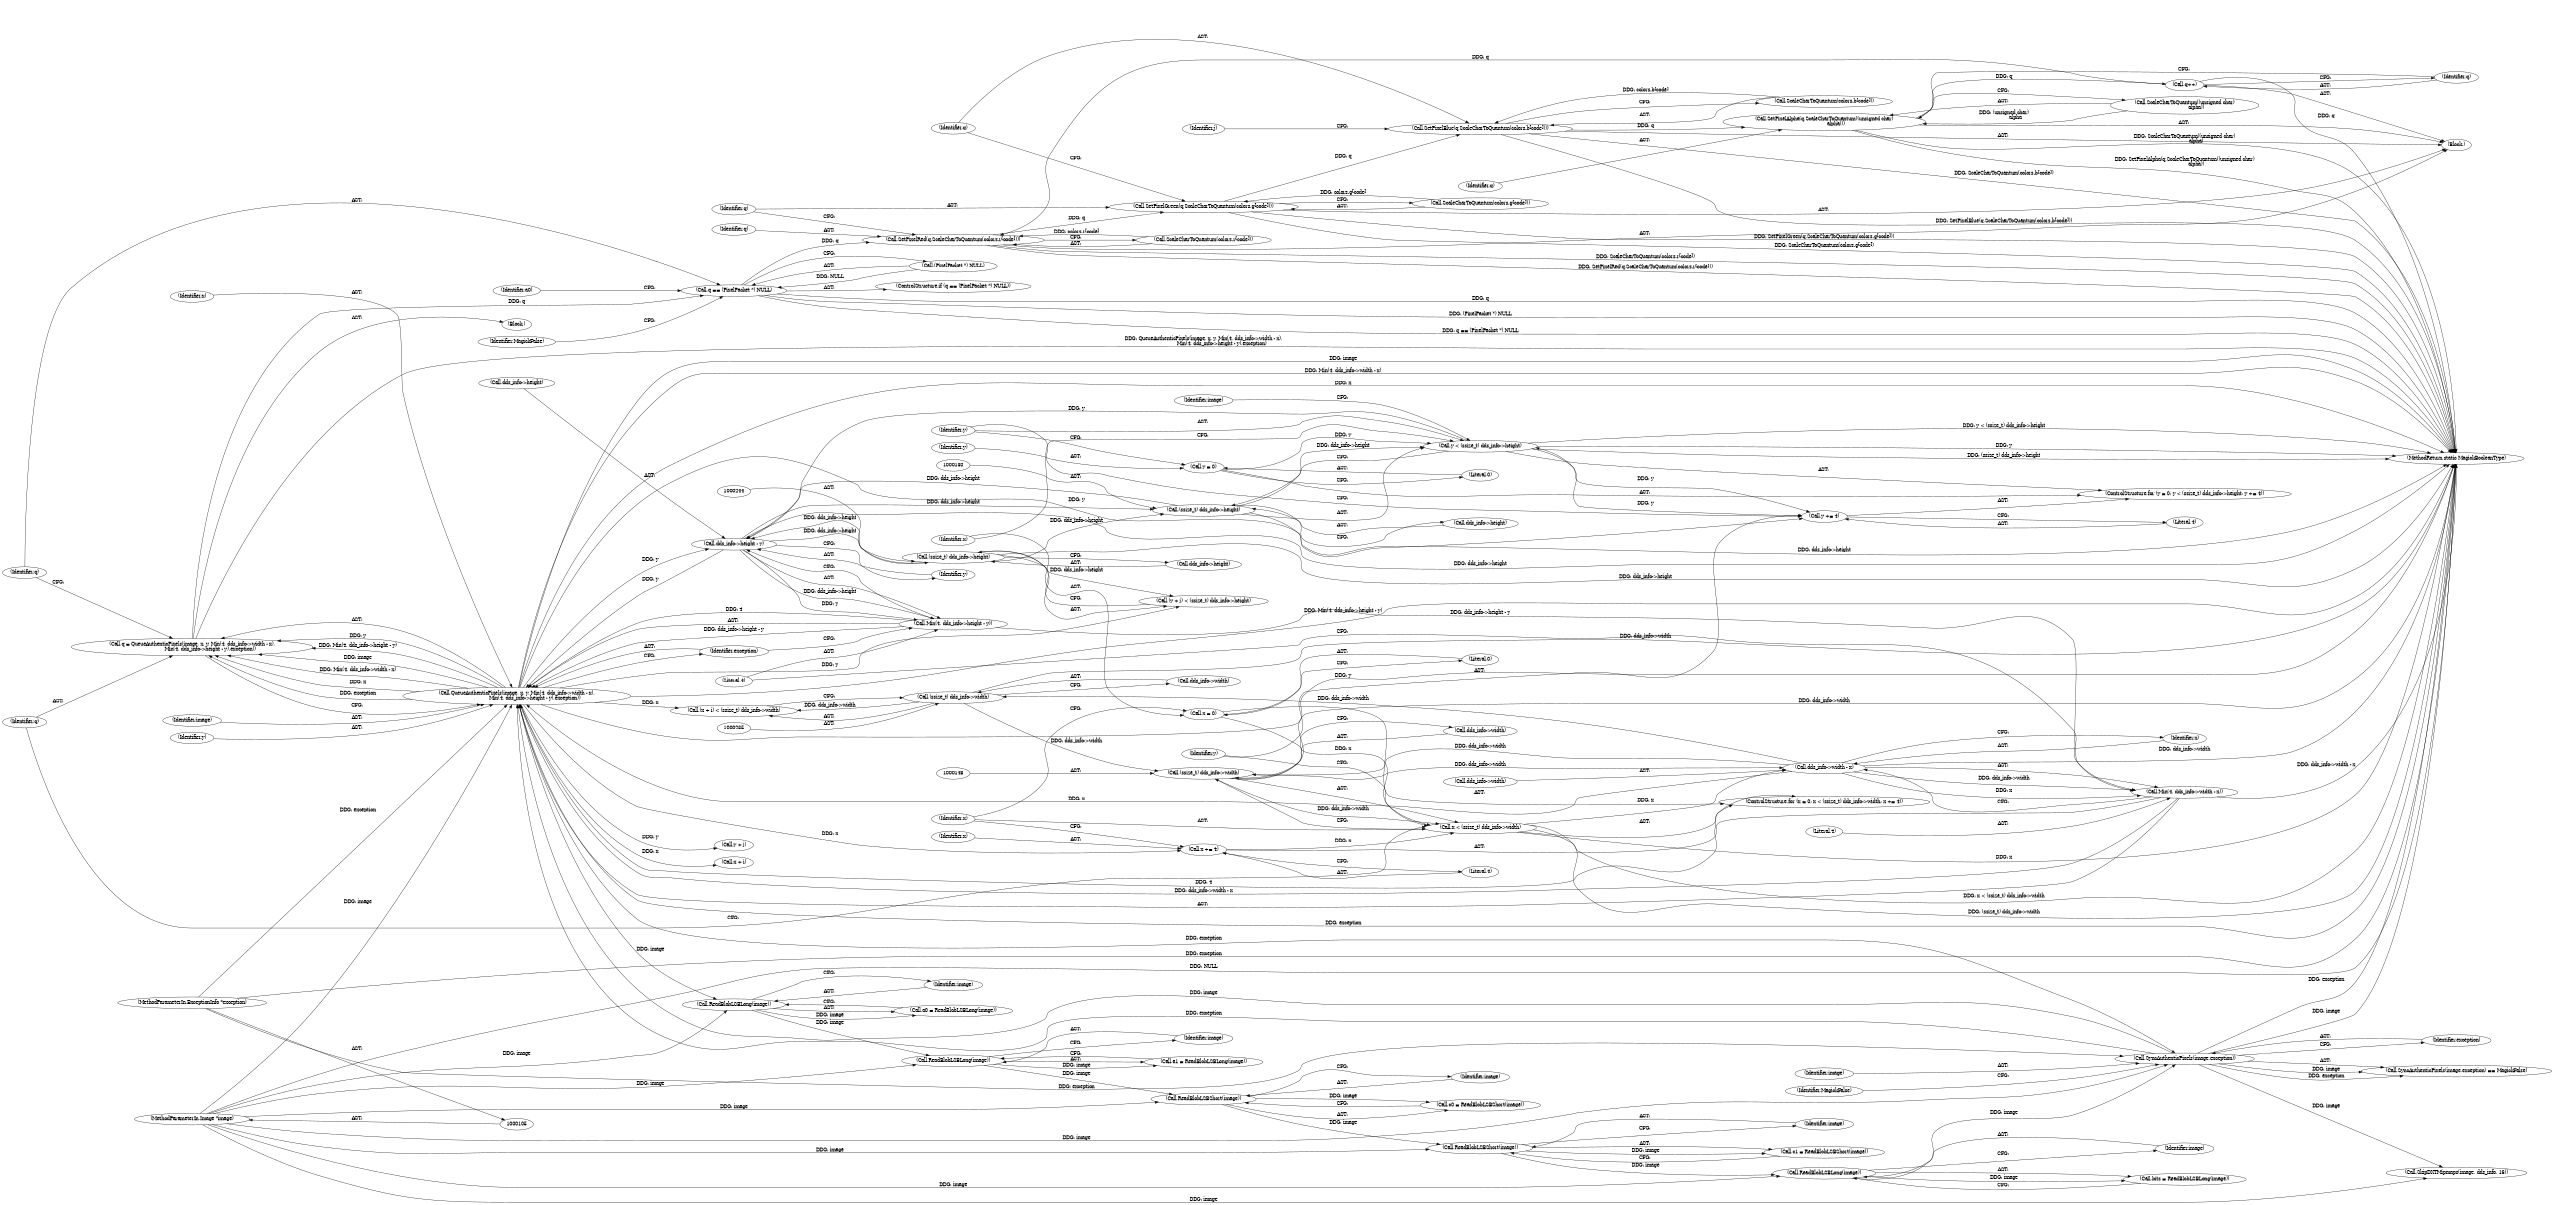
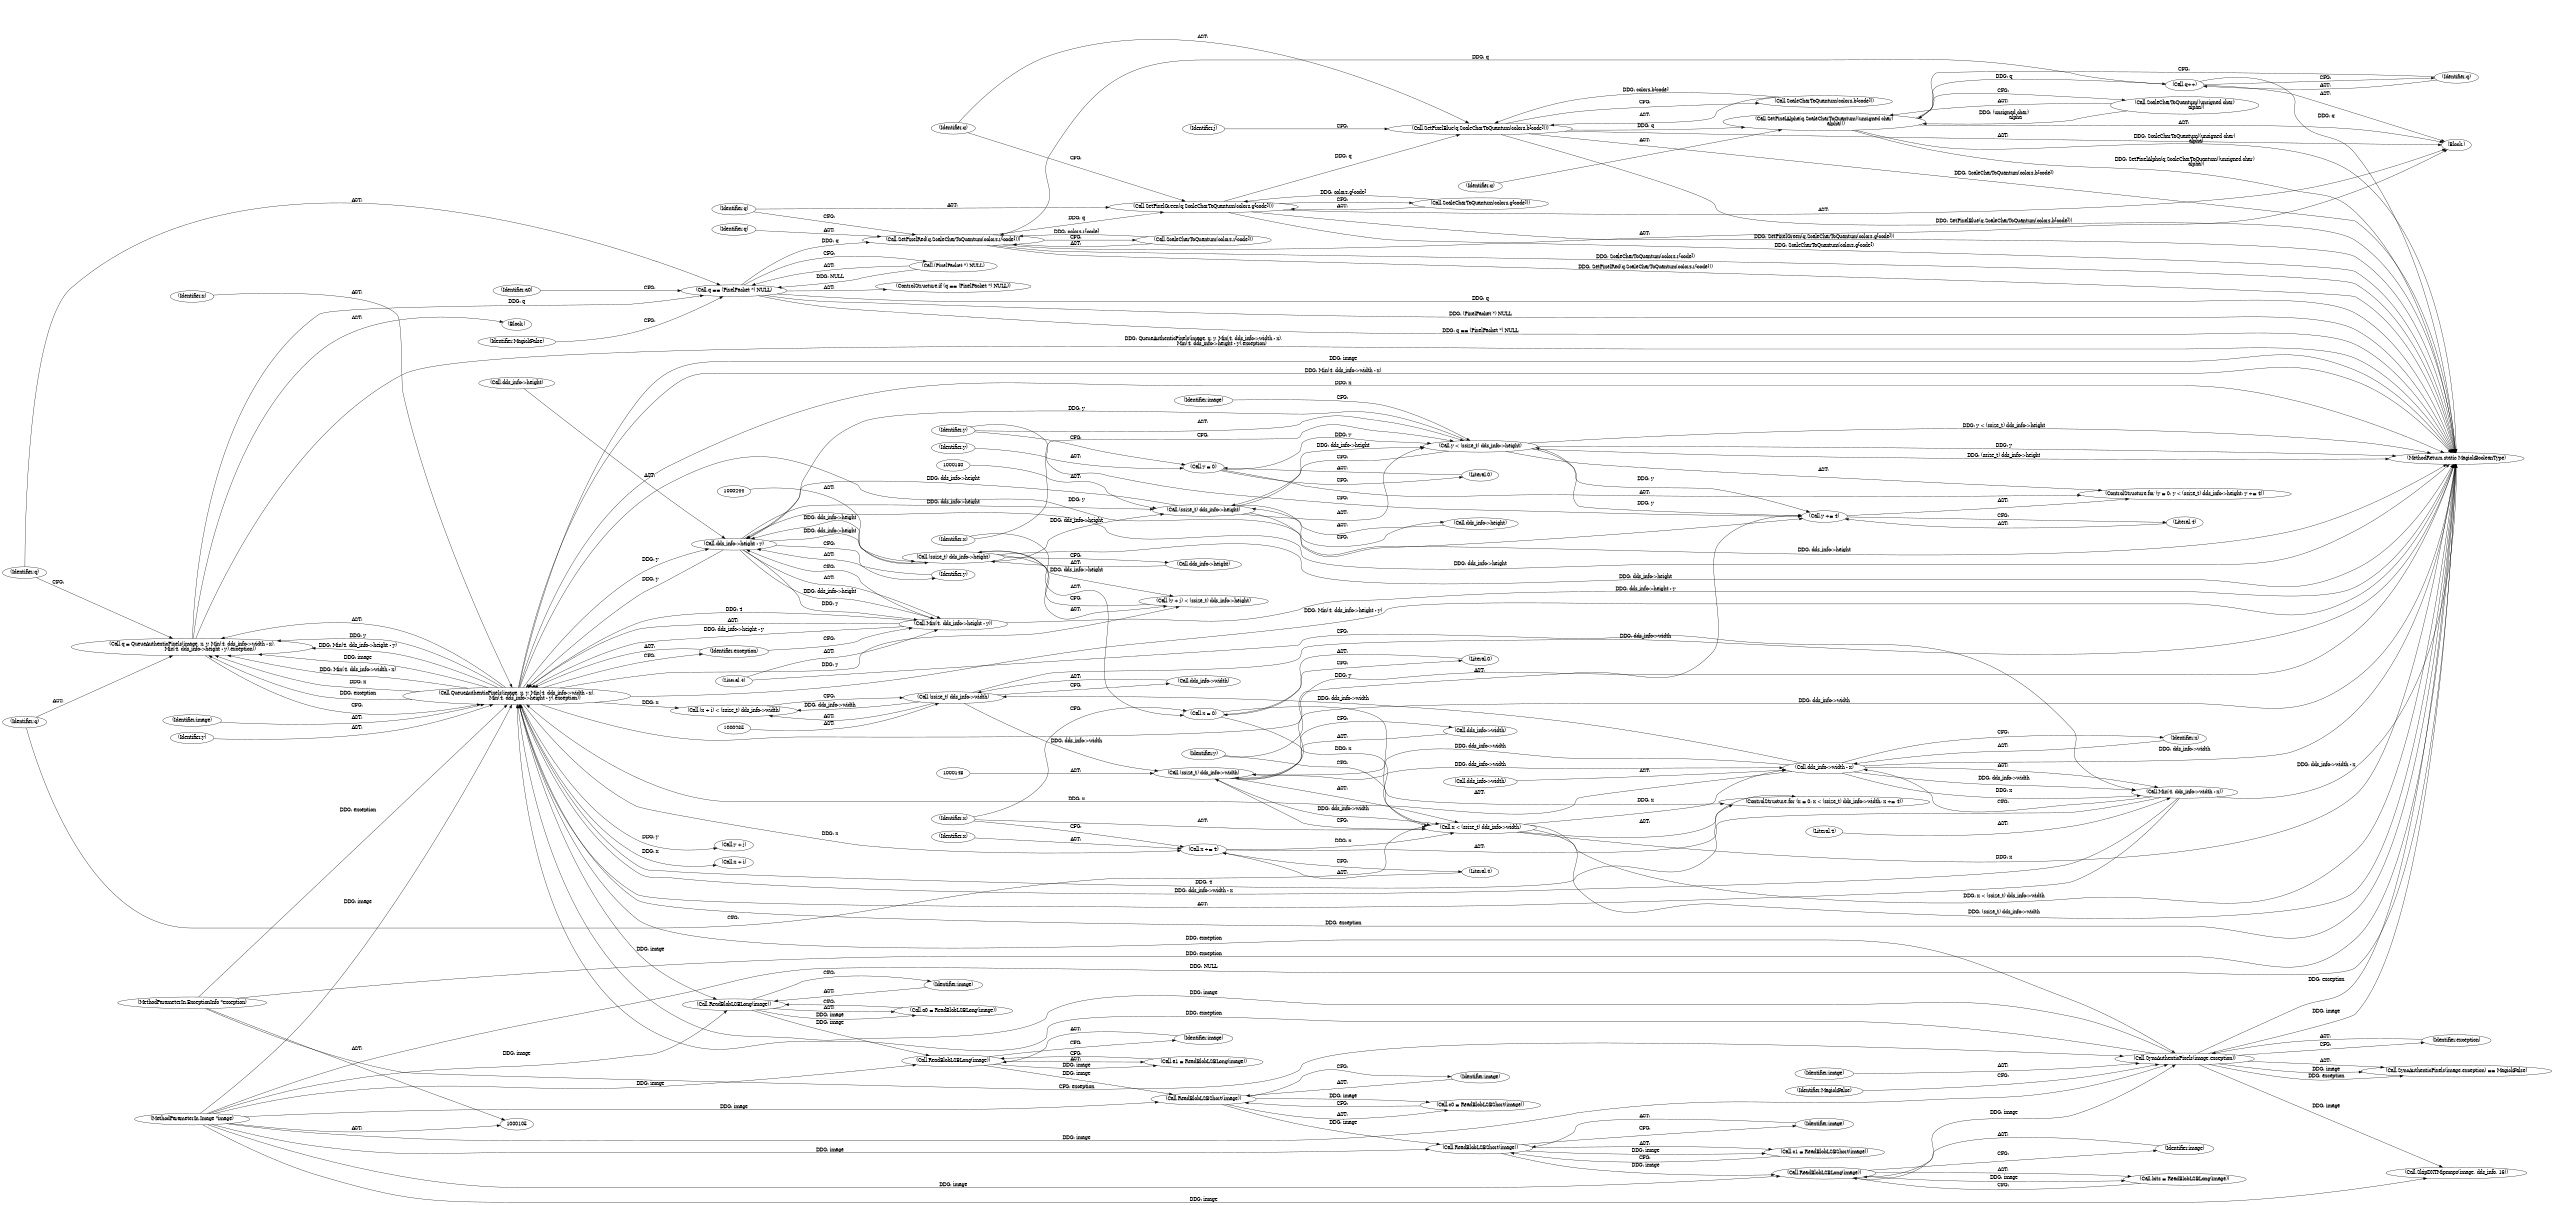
edge "(Call,Min(4, dds_info->height - y))" -> "(Call,Min(4, dds_info->width - x))": now "(Call,Min(4, dds_info->height - y))" -> "(MethodReturn,static MagickBooleanType)"
edge "(MethodParameterIn,ExceptionInfo *exception)" -> "(Call,SyncAuthenticPixels(image,exception))": label "DDG: exception" -> "CFG: exception"
edge "1000105" -> "(MethodParameterIn,Image *image)": reversed
